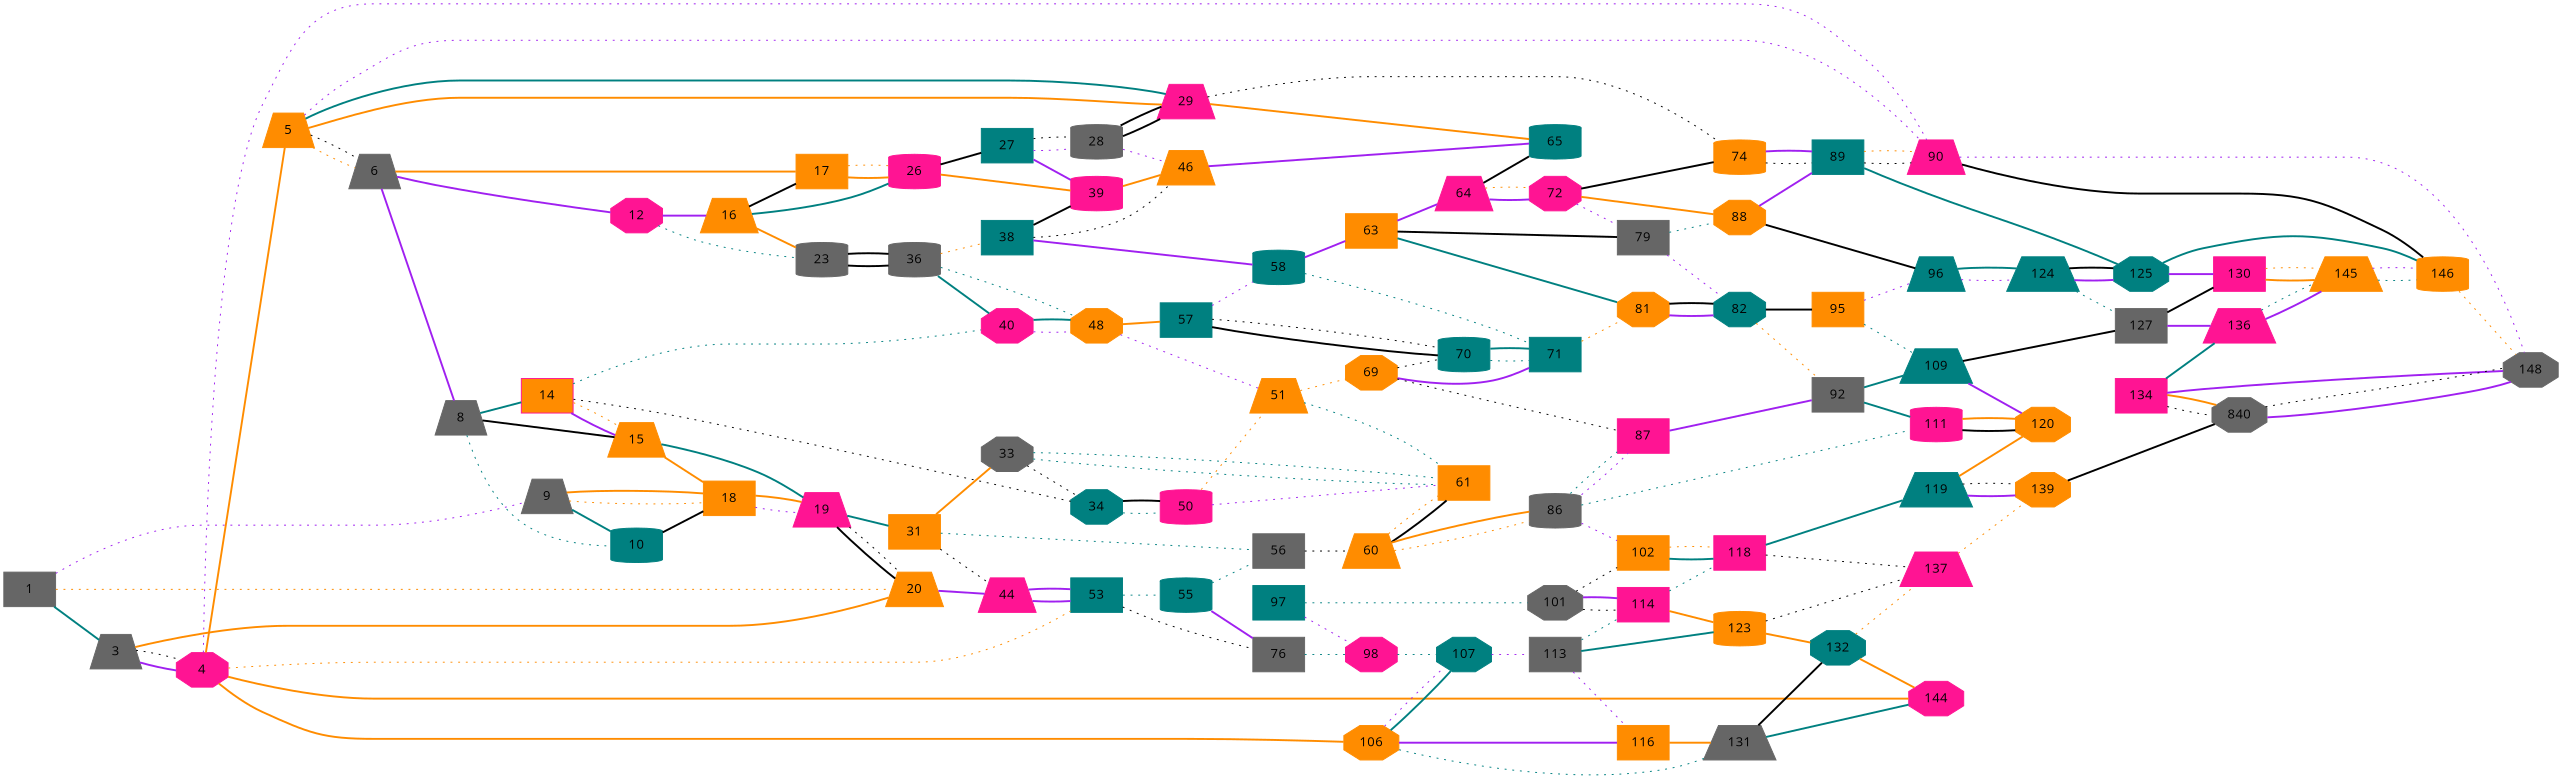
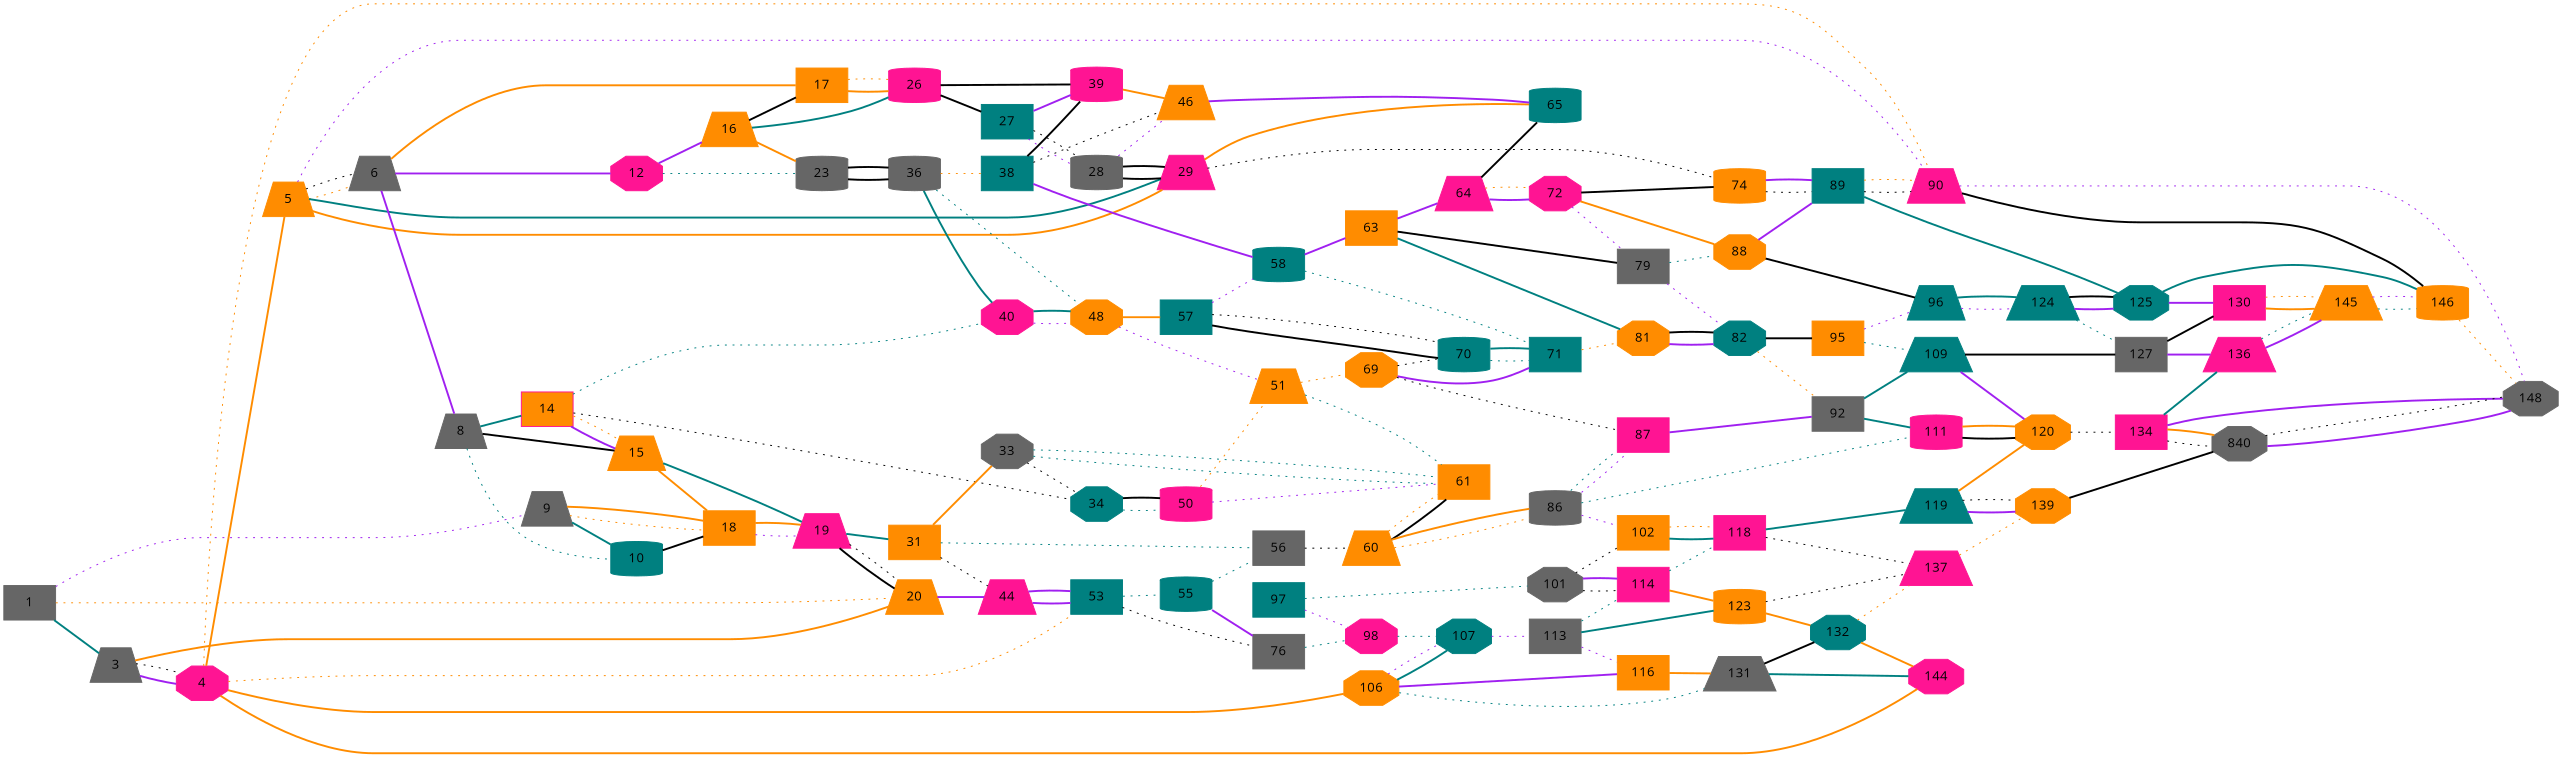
edge "90" -- "4": color purple -> darkorange
edge "26" -- "39": color darkorange -> black
edge "120" -- "134": added
